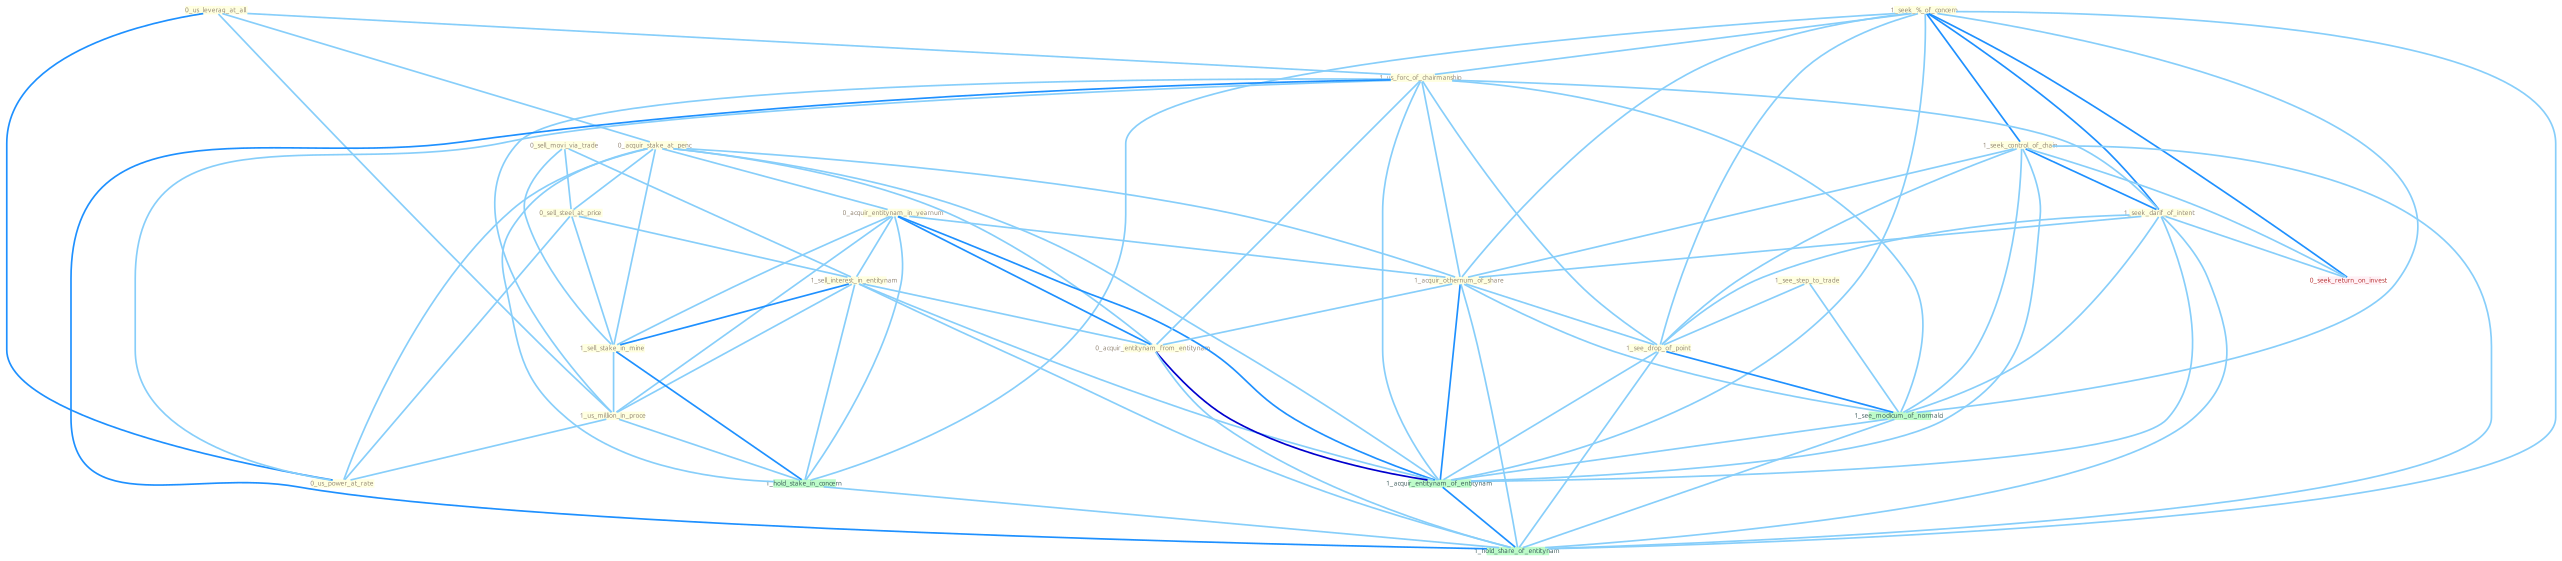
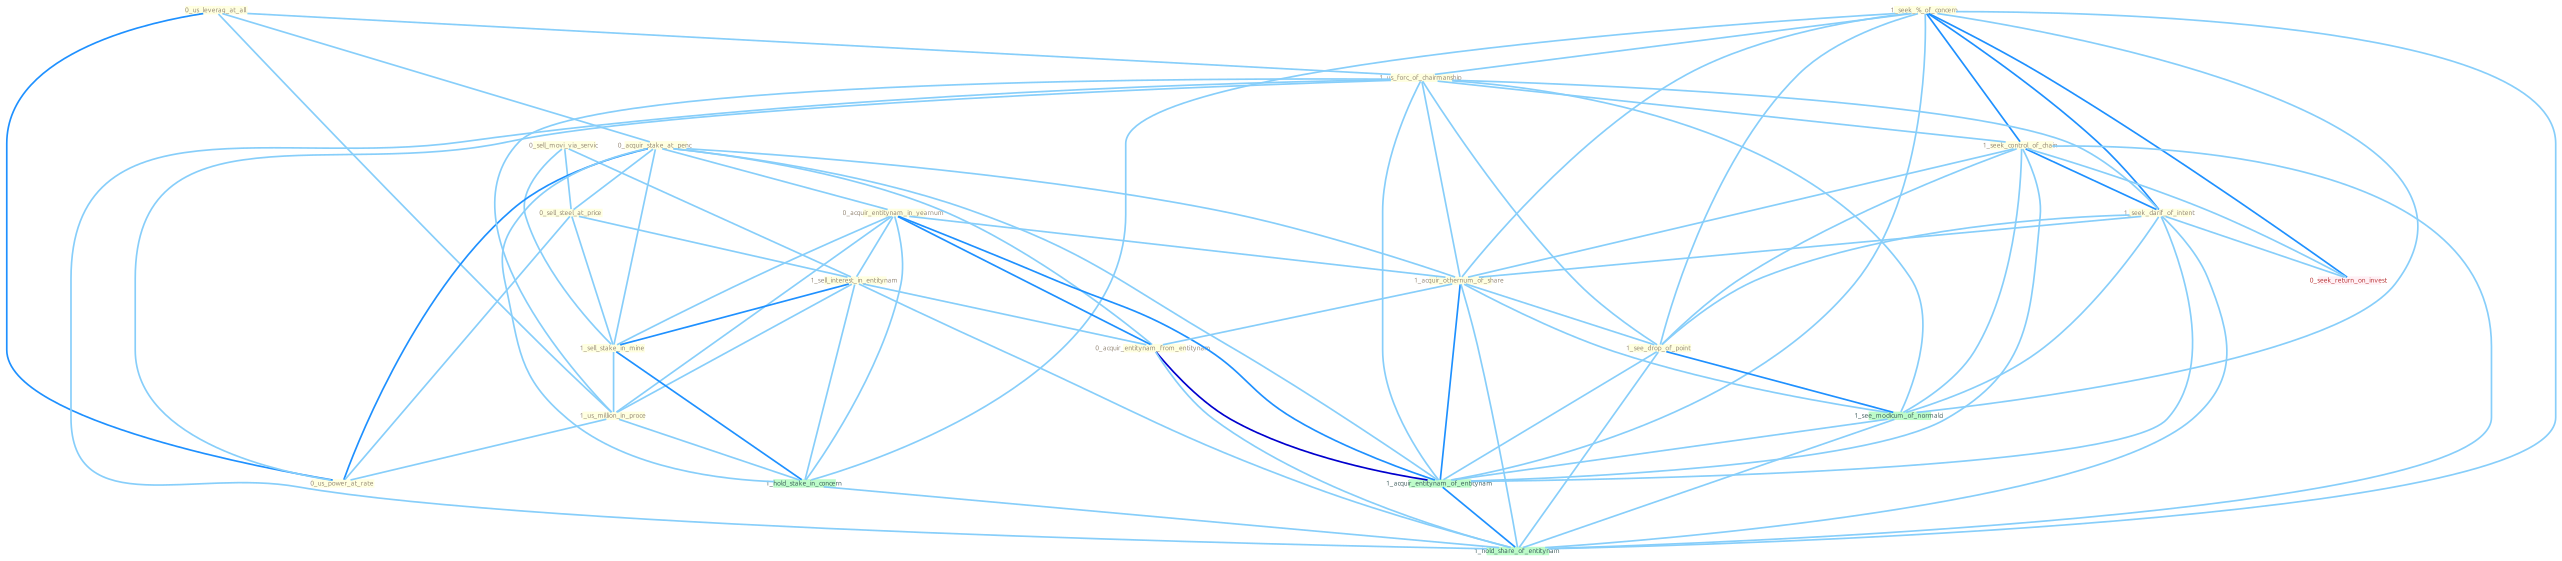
node "0_sell_movi_via_trade": label "0_sell_movi_via_trade" -> "0_sell_movi_via_servic"
edge "1_us_forc_of_chairmanship" -- "0_acquir_entitynam_from_entitynam": now "1_us_forc_of_chairmanship" -- "1_seek_control_of_chain"
edge "0_acquir_stake_at_penc" -- "0_us_power_at_rate": color #87cefa -> #1e90ff
node "1_see_step_to_trade": removed
edge "1_us_forc_of_chairmanship" -- "1_hold_share_of_entitynam": color #1e90ff -> #87cefa
edge "1_sell_interest_in_entitynam" -- "1_acquir_entitynam_of_entitynam": removed
